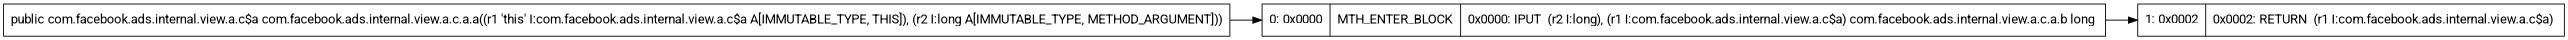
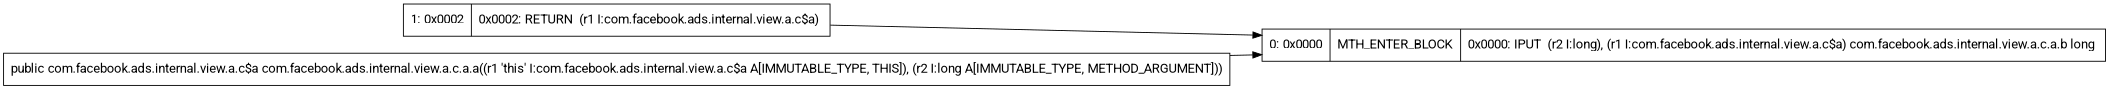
edge "0: 0x0000" -> "1: 0x0002": reversed
